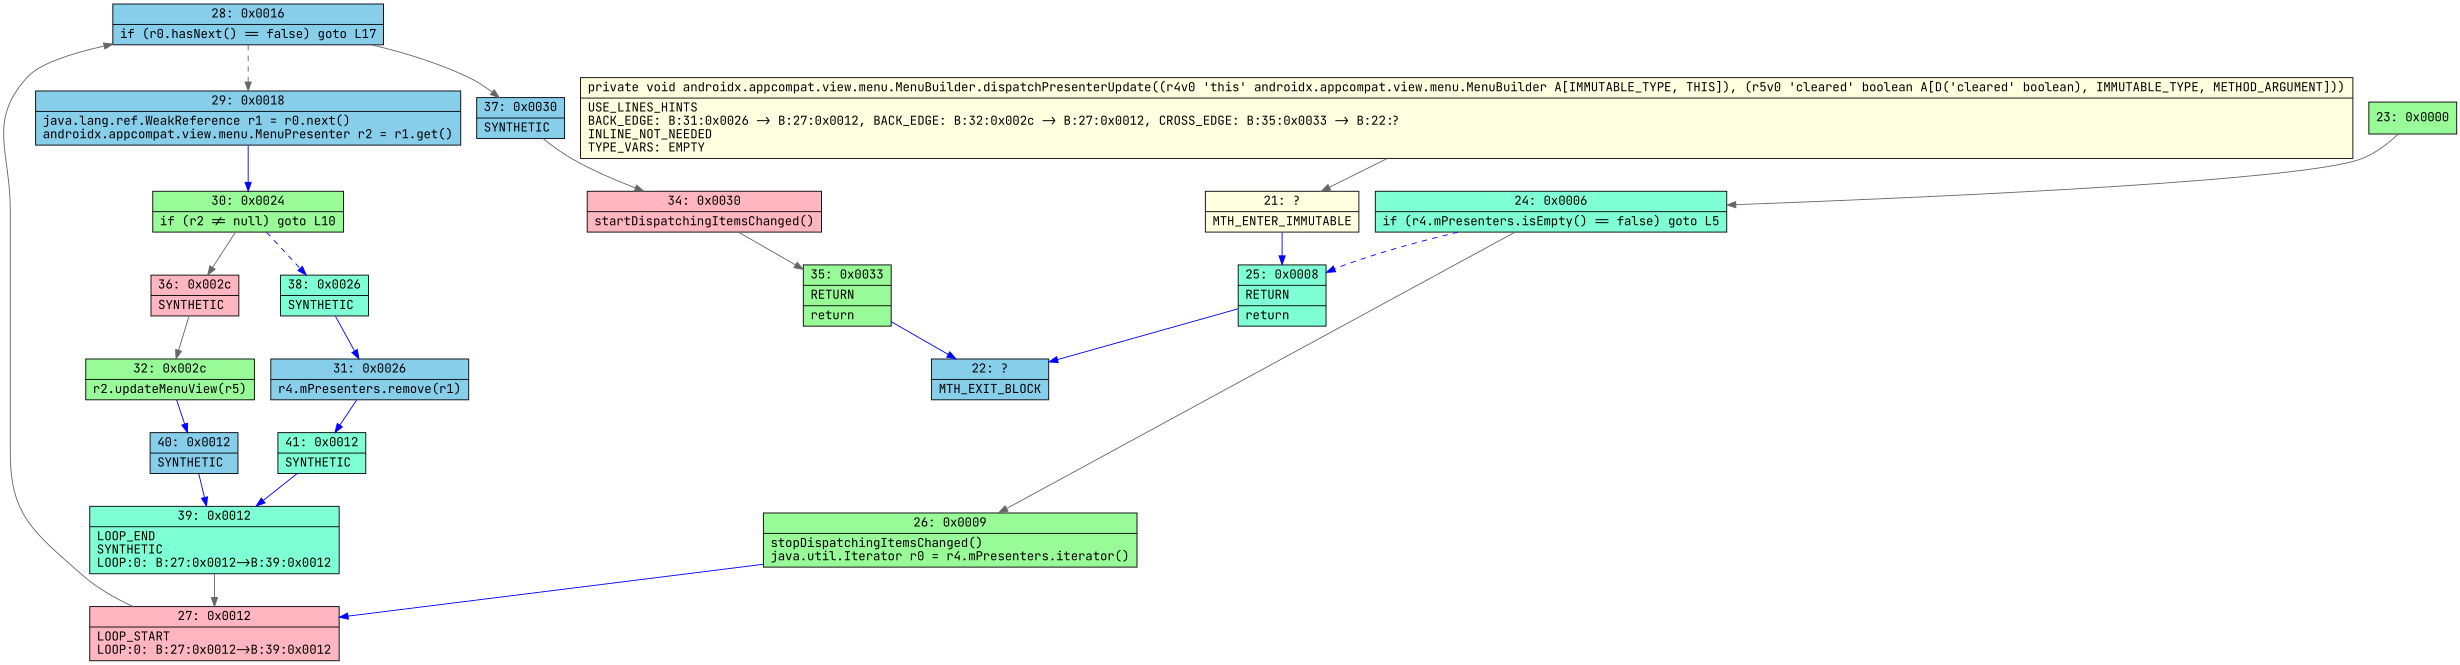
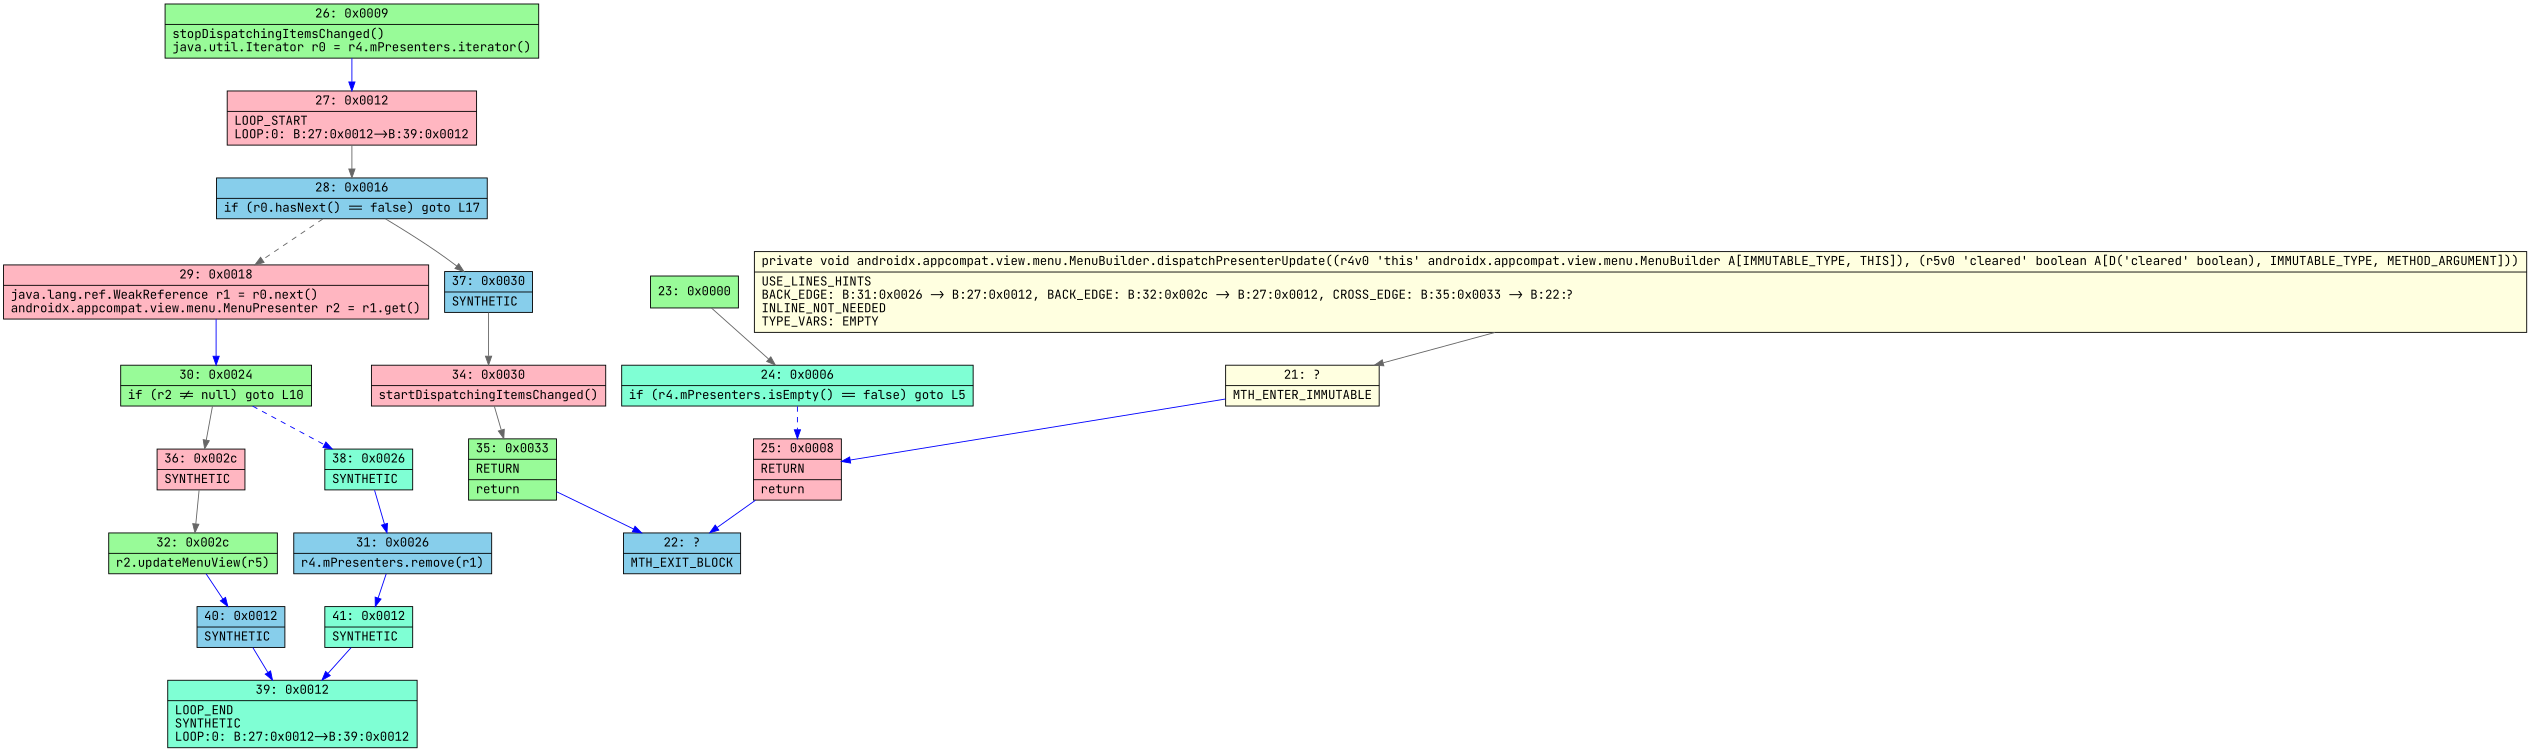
node "29: 0x0018": fillcolor skyblue -> lightpink
node "25: 0x0008": fillcolor aquamarine -> lightpink
edge "24: 0x0006" -> "26: 0x0009": removed
edge "39: 0x0012" -> "27: 0x0012": removed
